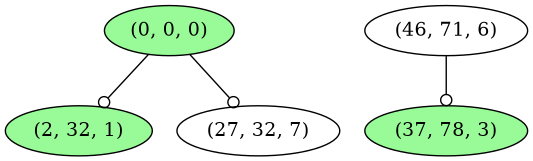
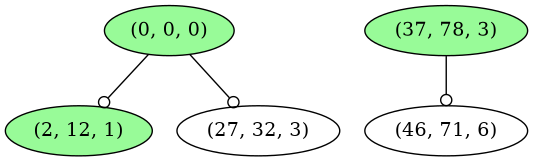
edge "(46, 71, 6)" -> "(37, 78, 3)": reversed
node "(2, 32, 1)": label "(2, 32, 1)" -> "(2, 12, 1)"
node "(27, 32, 7)": label "(27, 32, 7)" -> "(27, 32, 3)"
